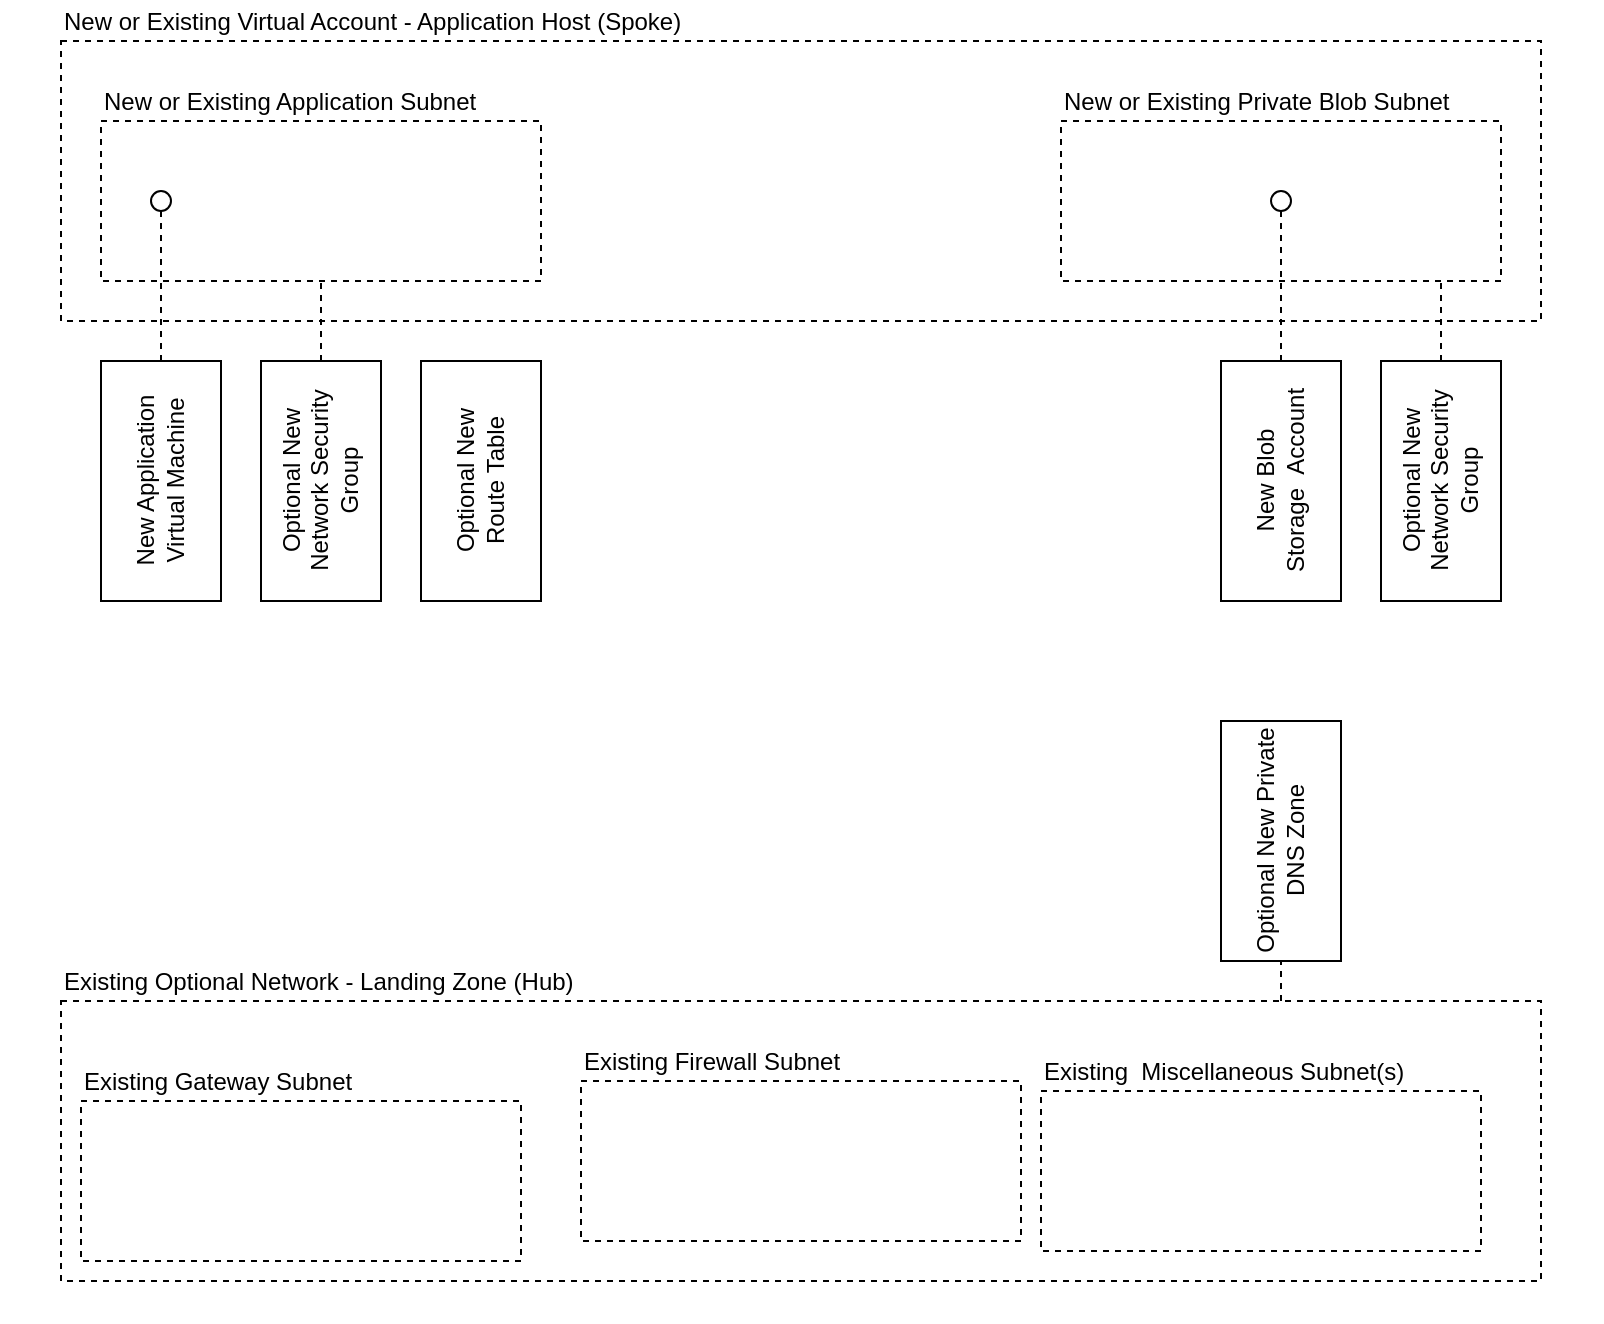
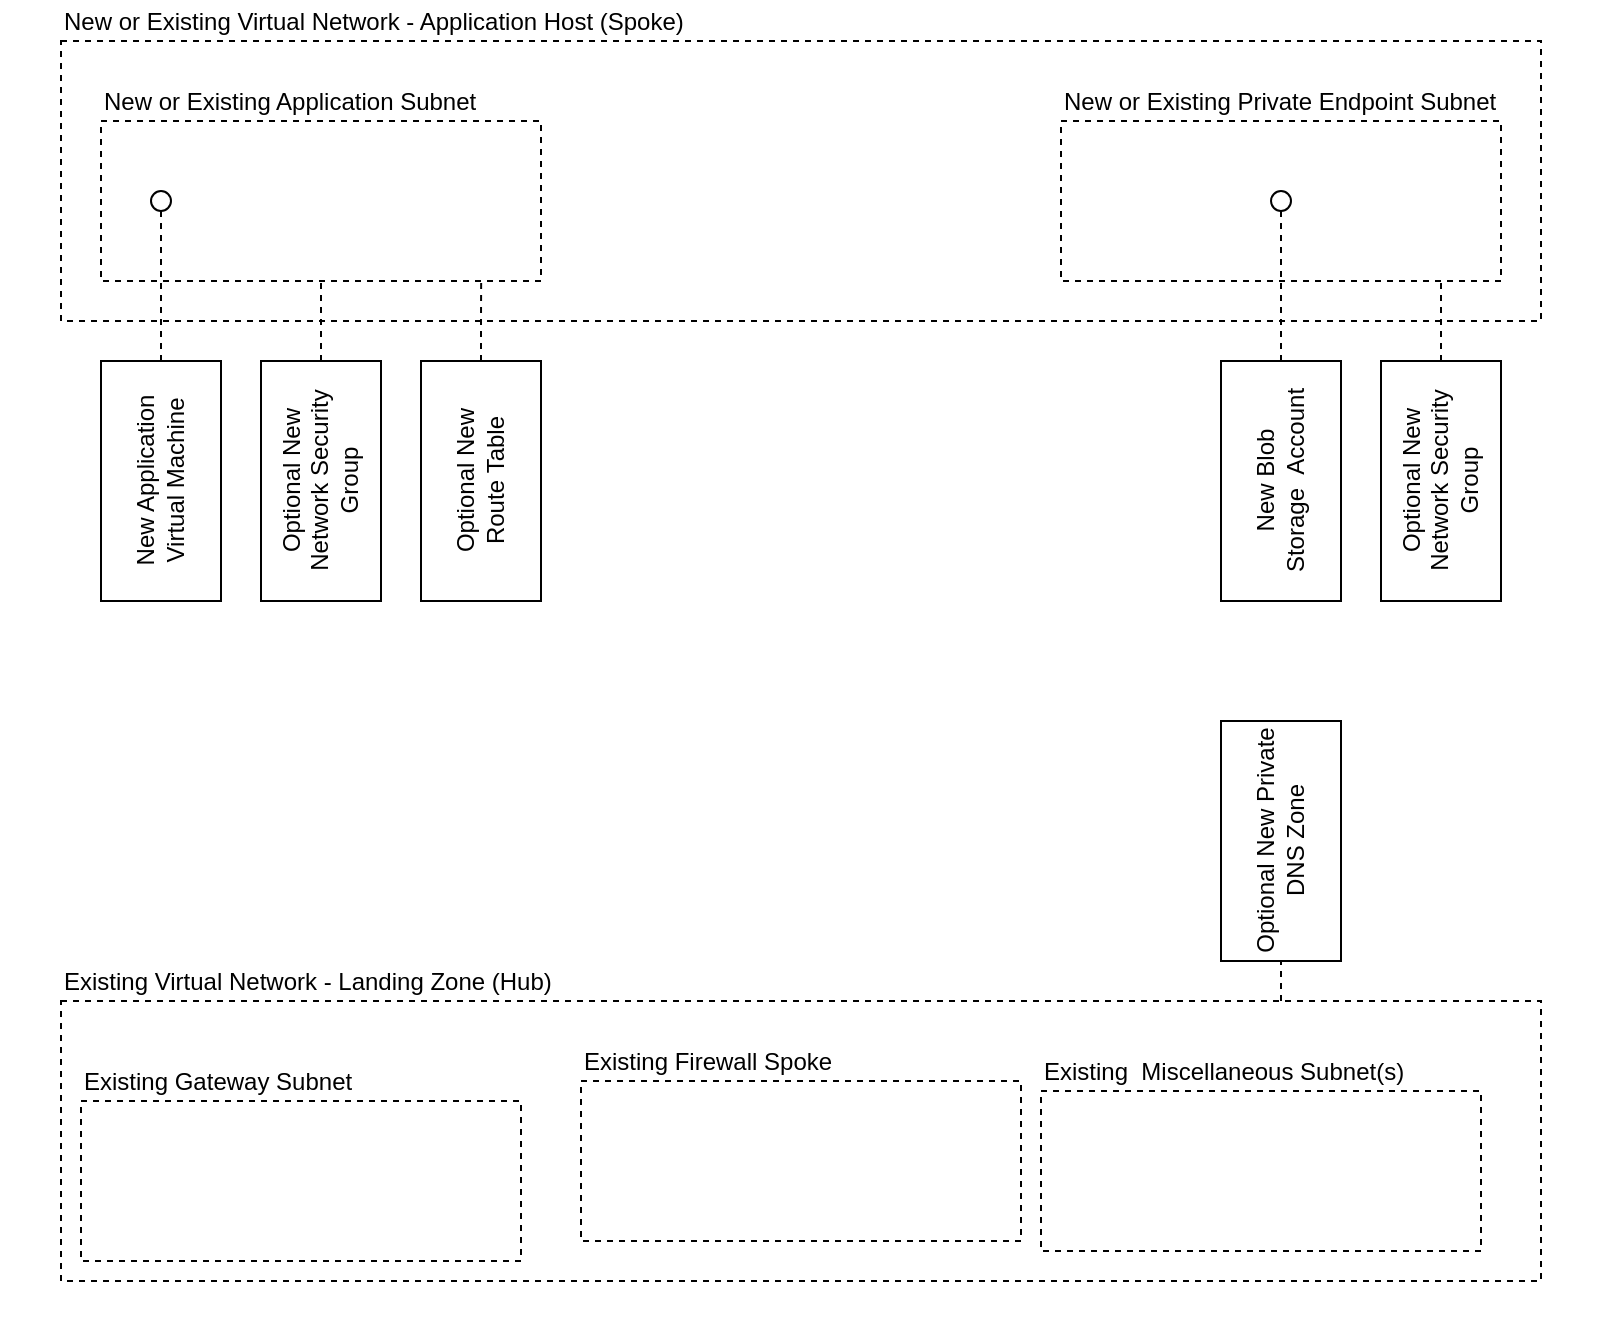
node "New or Existing Virtual Account - Application Host (Spoke)": label "New or Existing Virtual Account - Application Host (Spoke)" -> "New or Existing Virtual Network - Application Host (Spoke)"
node "New or Existing Private Blob Subnet": label "New or Existing Private Blob Subnet" -> "New or Existing Private Endpoint Subnet"
edge "New or Existing Application Subnet" -- "Optional New Route Table": added
node "Existing Optional Network - Landing Zone (Hub)": label "Existing Optional Network - Landing Zone (Hub)" -> "Existing Virtual Network - Landing Zone (Hub)"
node "Existing Firewall Subnet": label "Existing Firewall Subnet" -> "Existing Firewall Spoke"
